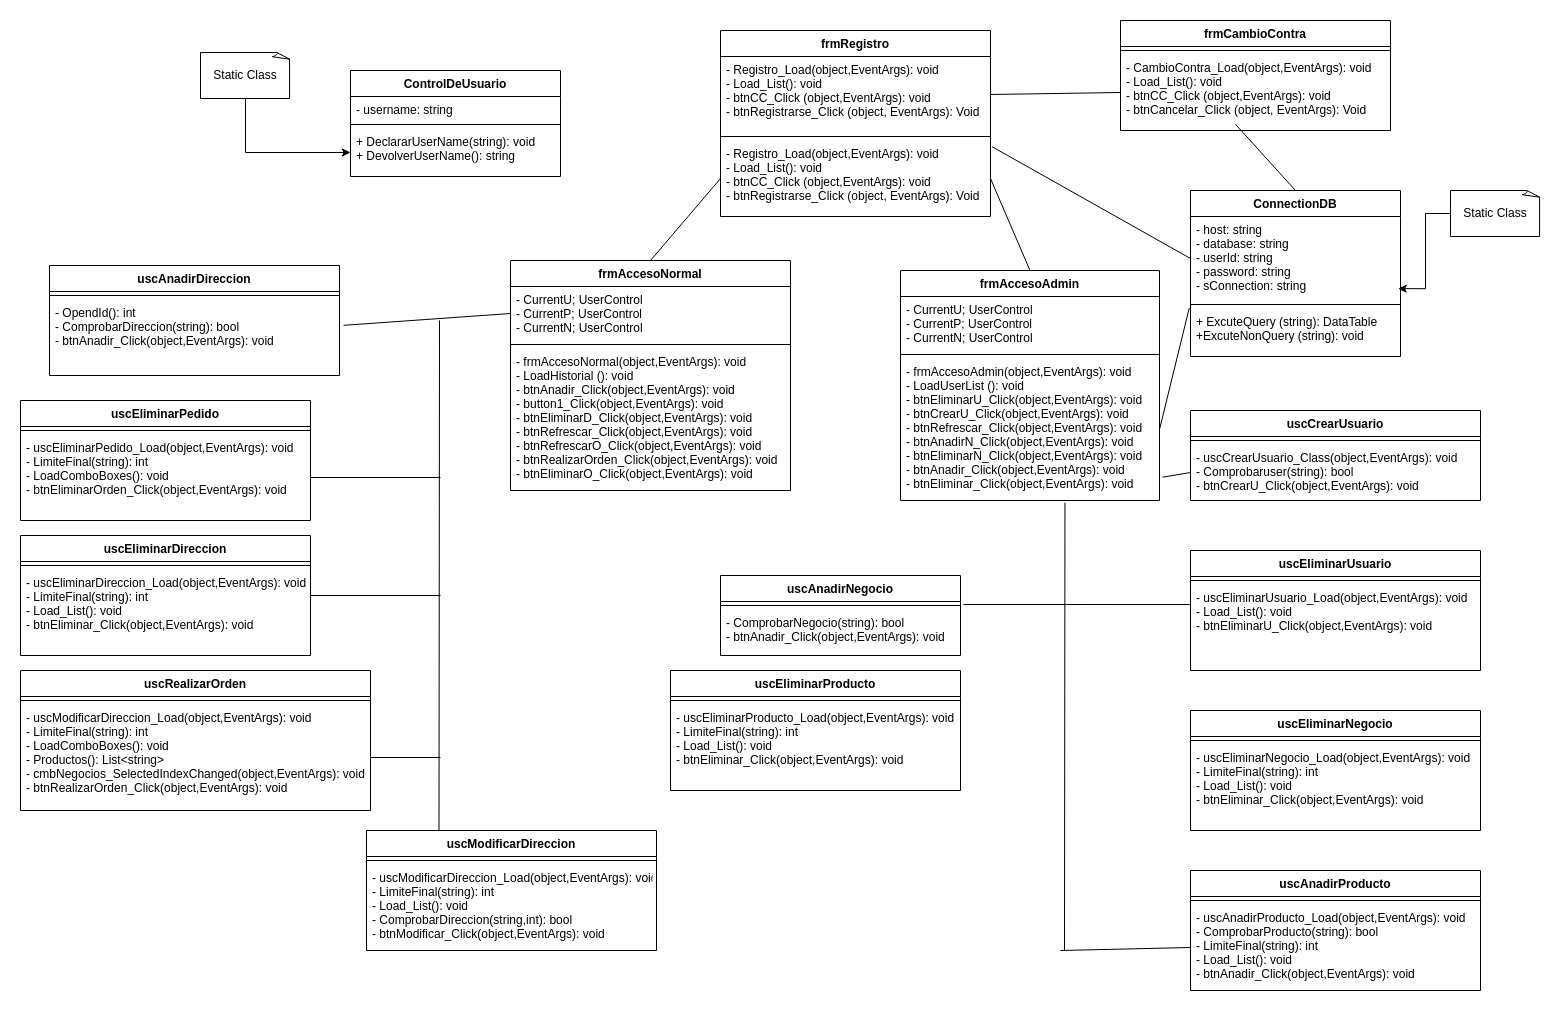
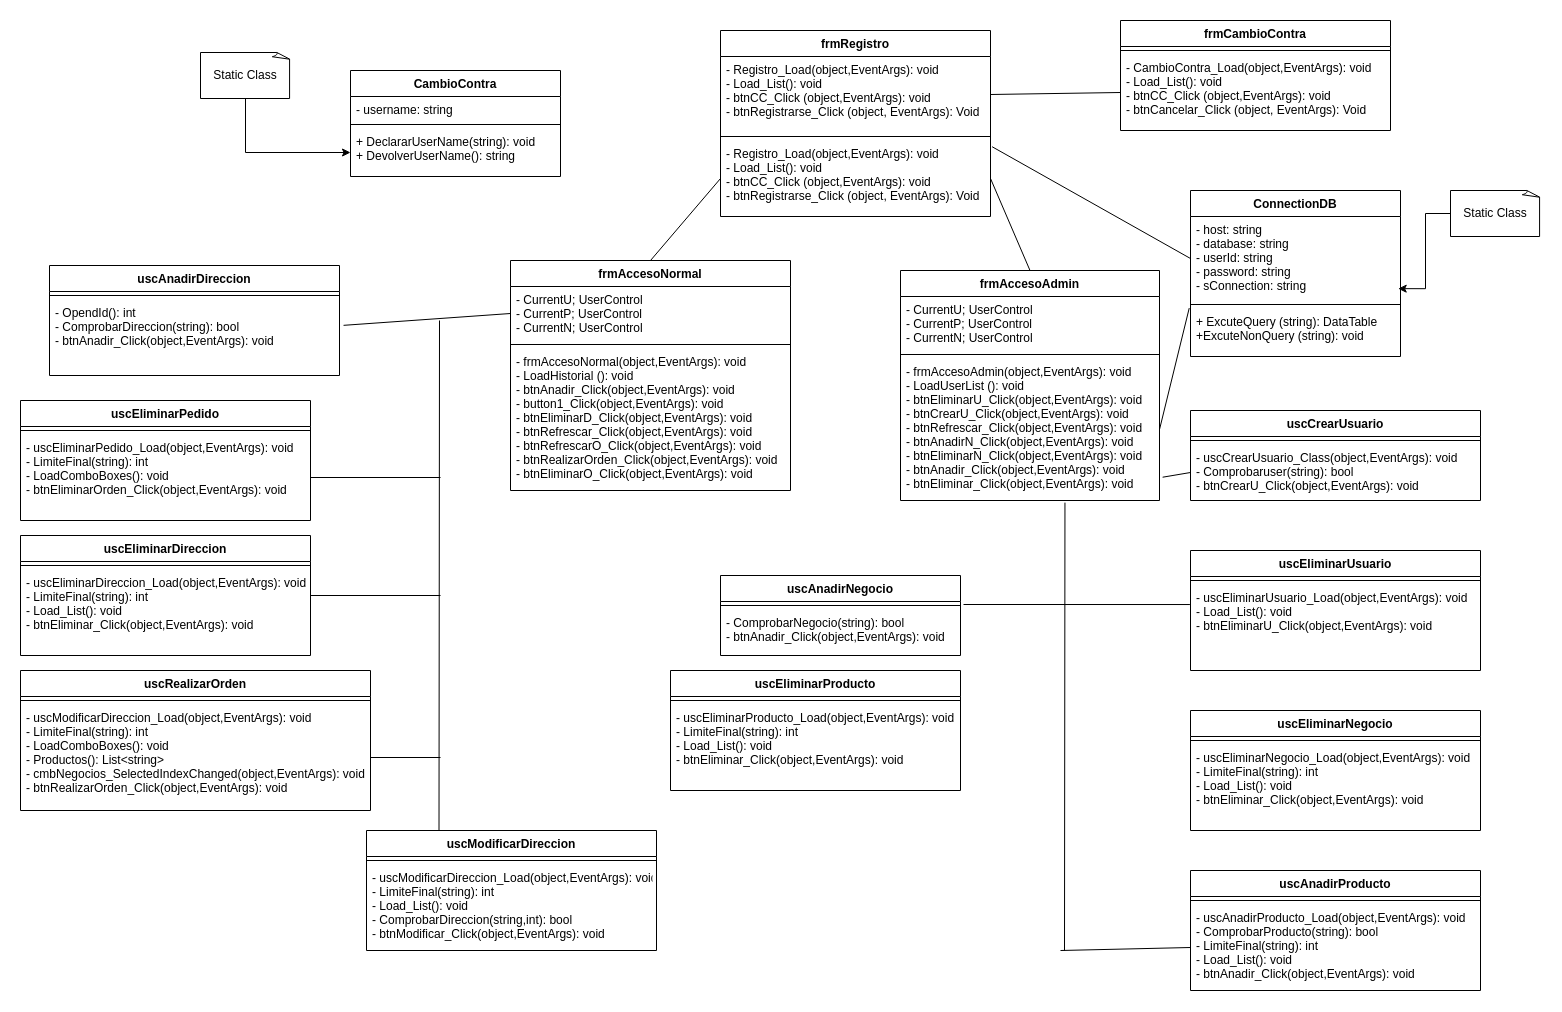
node "ControlDeUsuario": label "ControlDeUsuario" -> "CambioContra"
edge "- CambioContra_Load(object,EventArgs): void - Load_List(): void - btnCC_Click (object,EventArgs): void - btnCancelar_Click (object, EventArgs): Void" -- "ConnectionDB": removed
